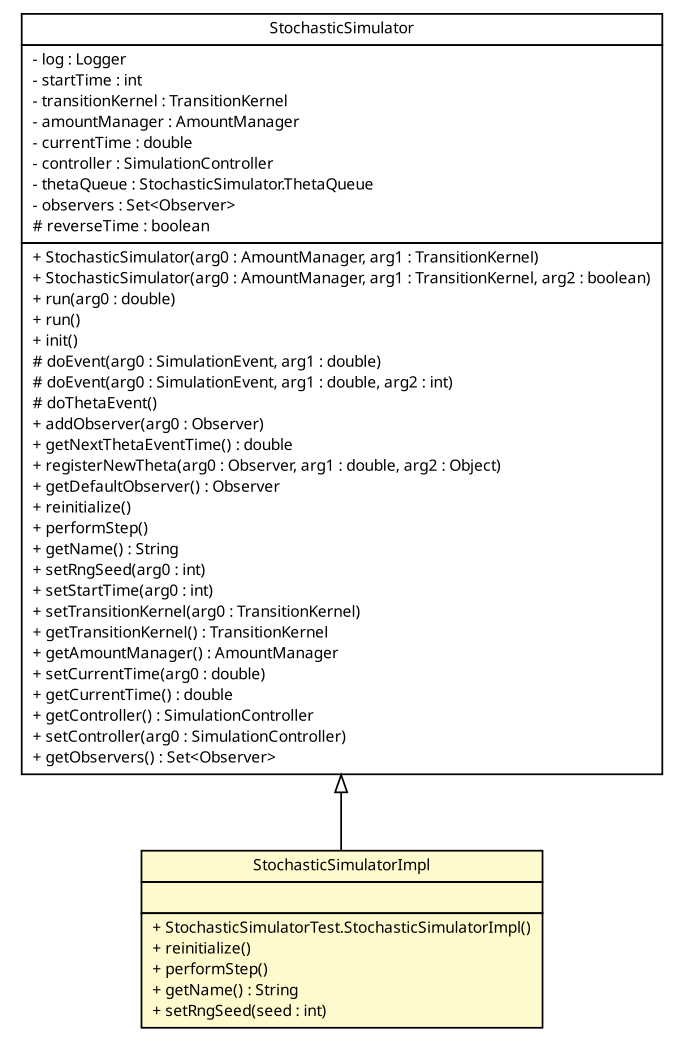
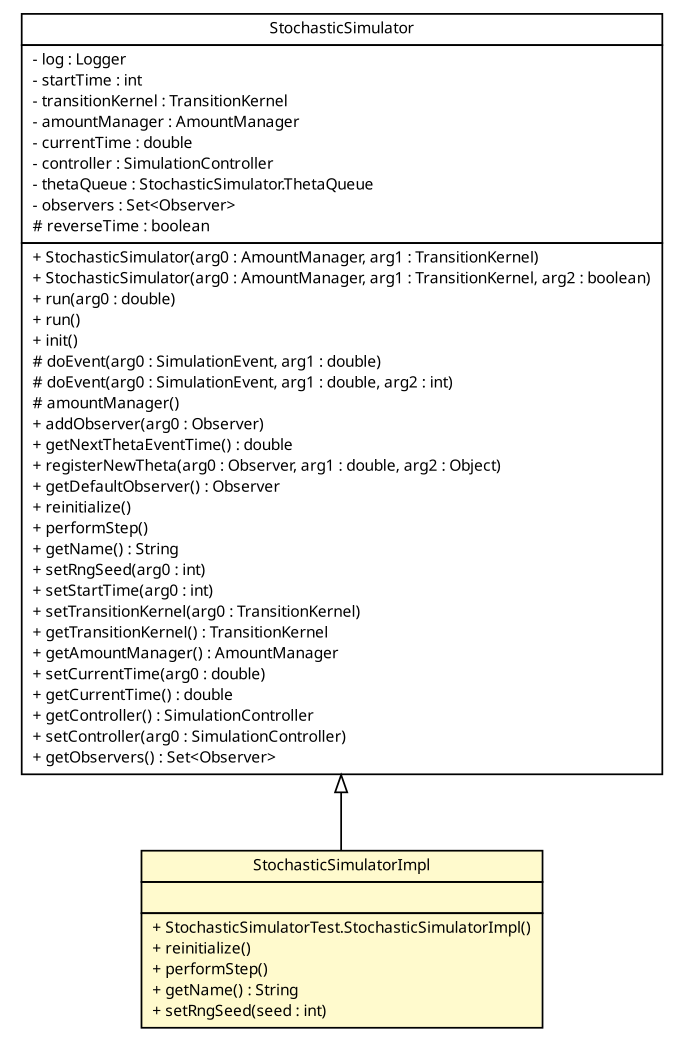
node "StochasticSimulator": text "# doThetaEvent()" -> "# amountManager()"
